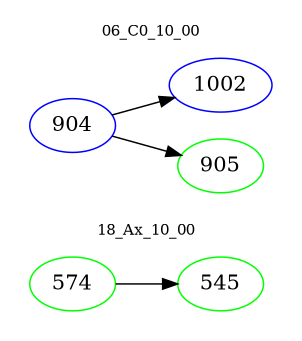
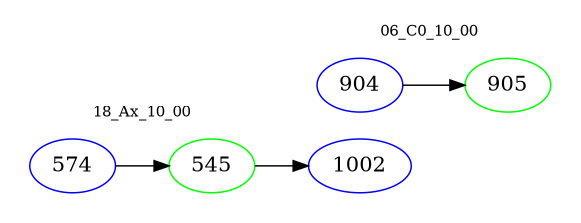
edge "904" -> "1002": now "545" -> "1002"
node "574": color green -> blue
